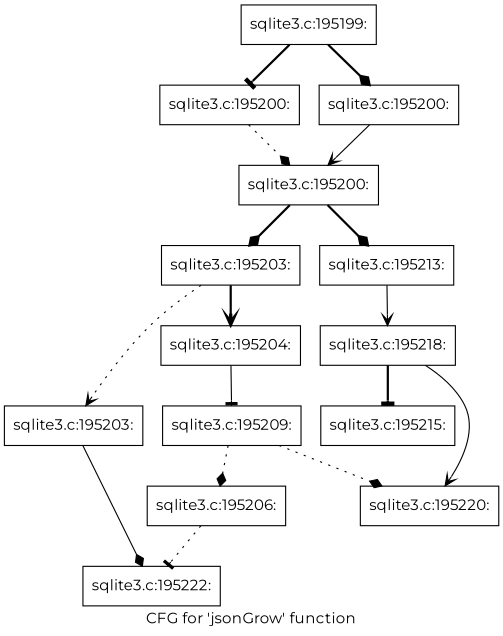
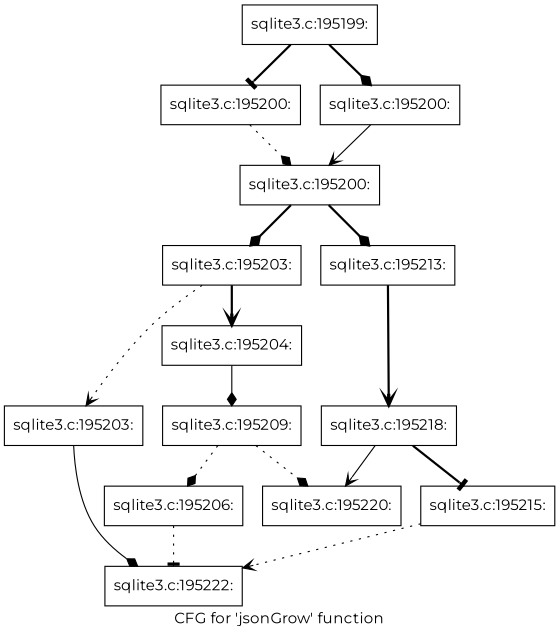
edge "sqlite3.c:195213:" -> "sqlite3.c:195218:": style solid -> bold
edge "sqlite3.c:195204:" -> "sqlite3.c:195209:": arrowhead tee -> diamond
edge "sqlite3.c:195215:" -> "sqlite3.c:195222:": added
